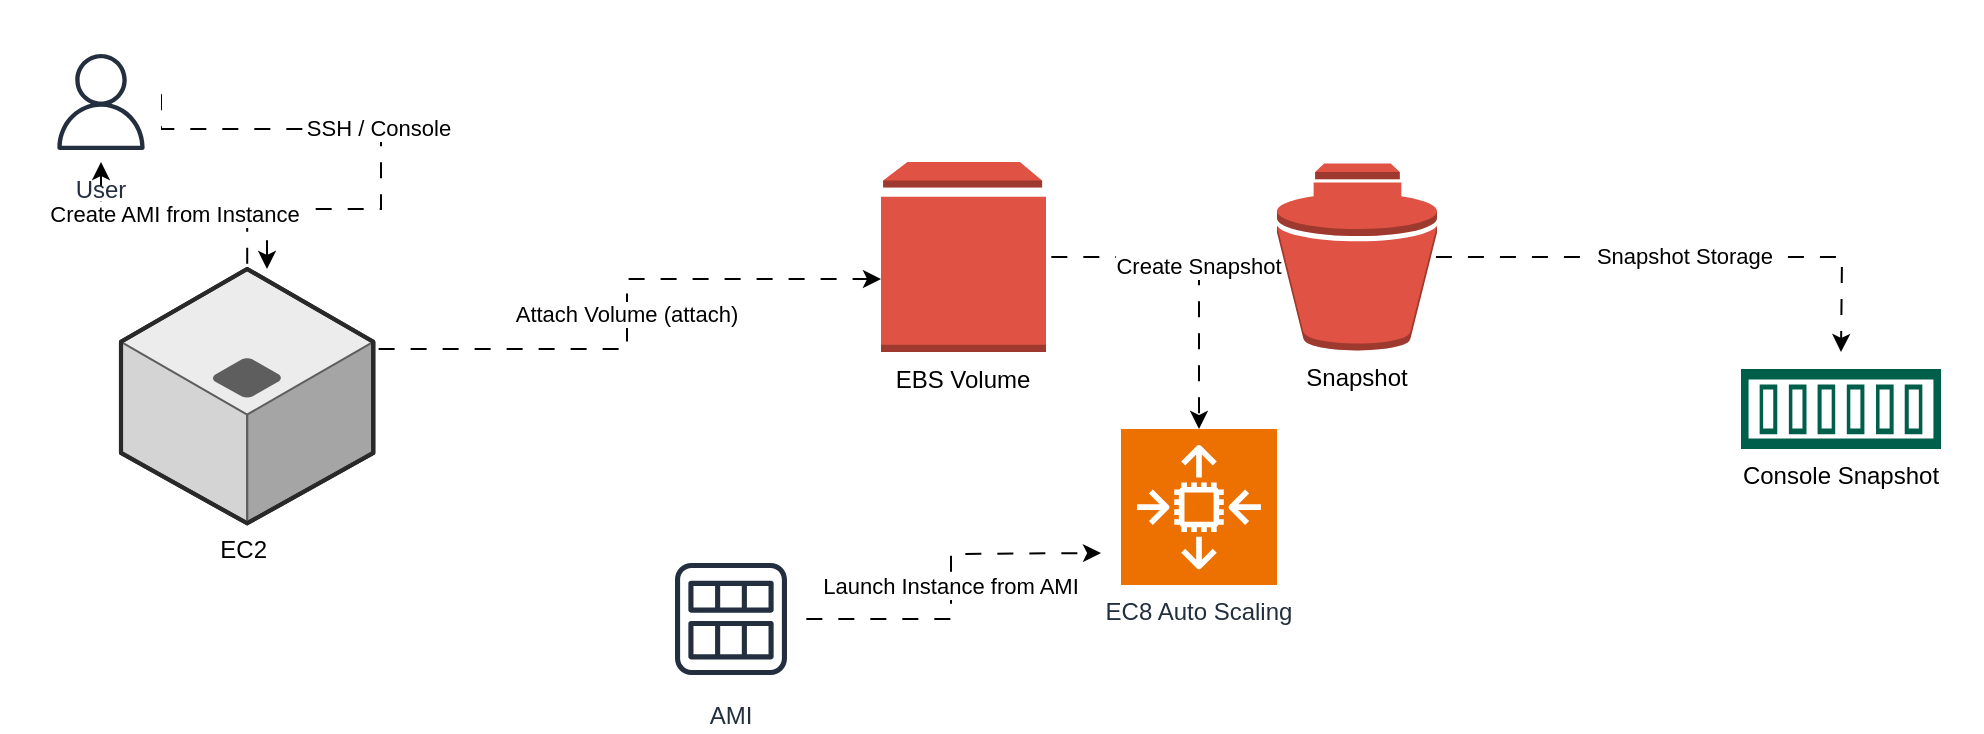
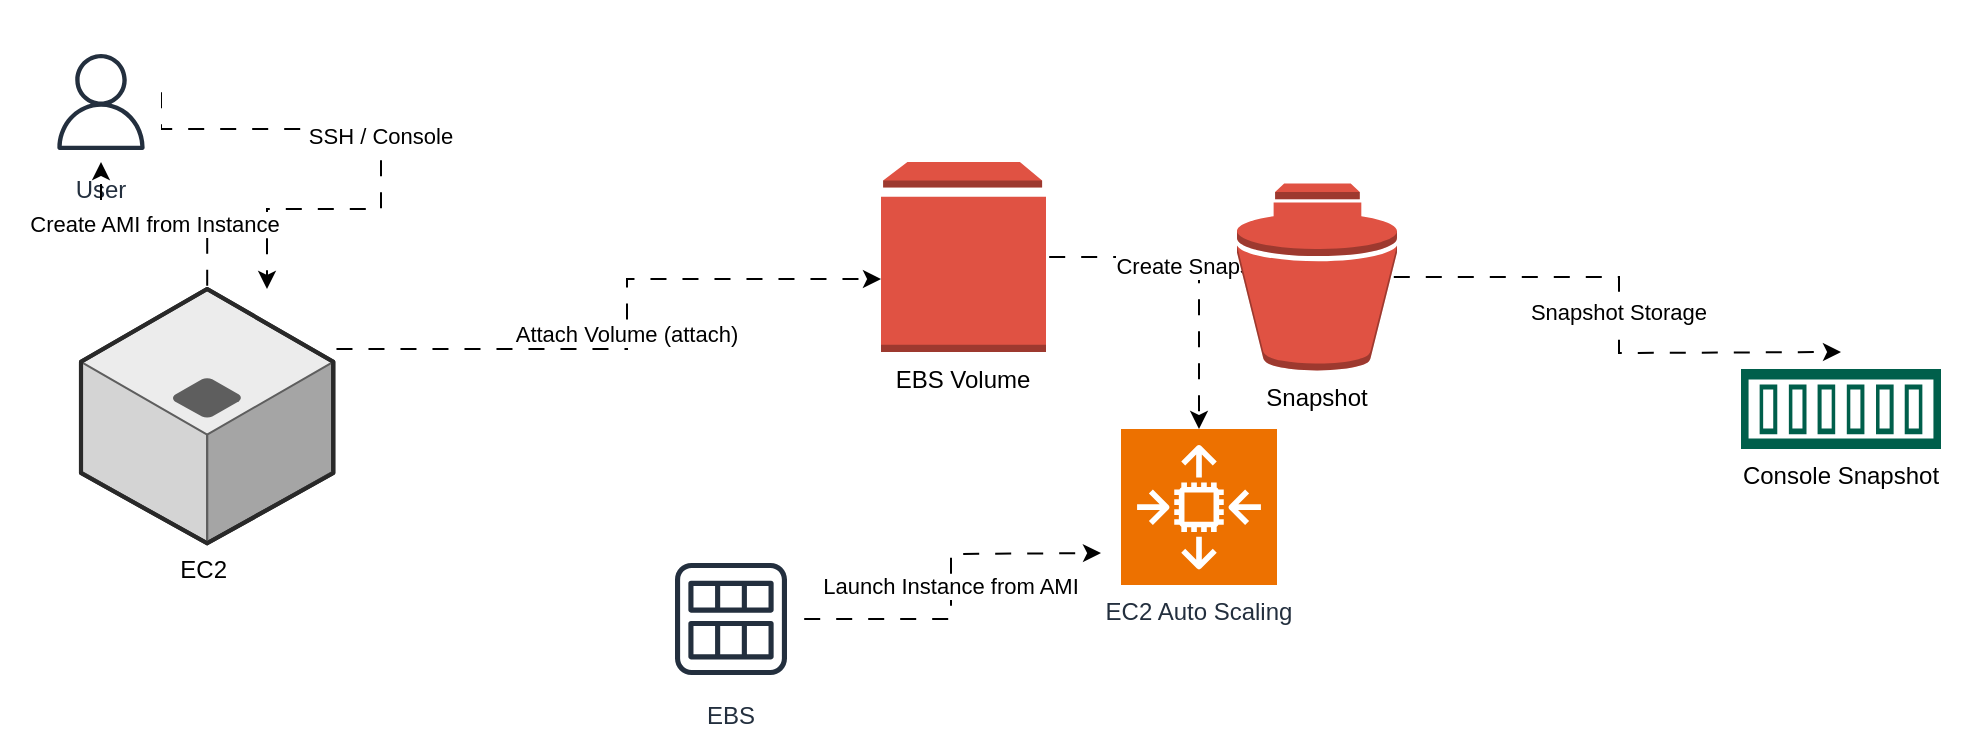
node "Snapshot": moved (1357, 257) -> (1317, 277)
node "EC2": moved (247, 396) -> (207, 416)
node "EC8 Auto Scaling": label "EC8 Auto Scaling" -> "EC2 Auto Scaling"
node "AMI": label "AMI" -> "EBS"
